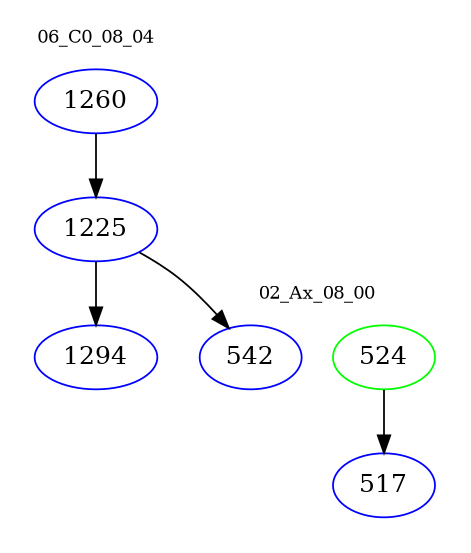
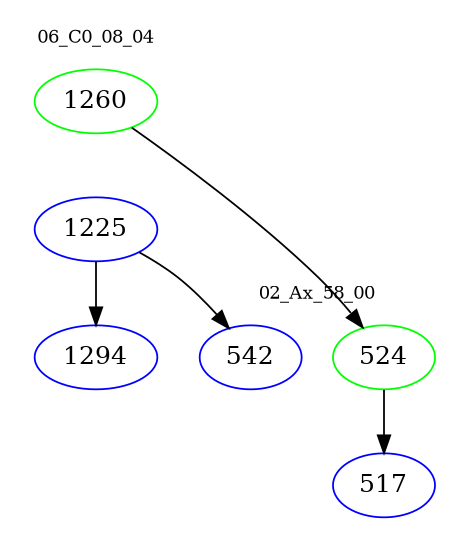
node "1260": color blue -> green
edge "1260" -> "1225": now "1260" -> "524"
cluster "02_Ax_08_00": label "02_Ax_08_00" -> "02_Ax_58_00"
